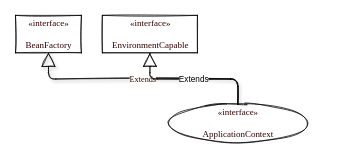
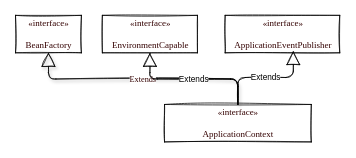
node "«interface» ApplicationEventPublisher": added
edge "«interface» ApplicationContext" -> "«interface» ApplicationEventPublisher": added, label "Extends"
node "«interface» ApplicationContext": shape ellipse -> rectangle
